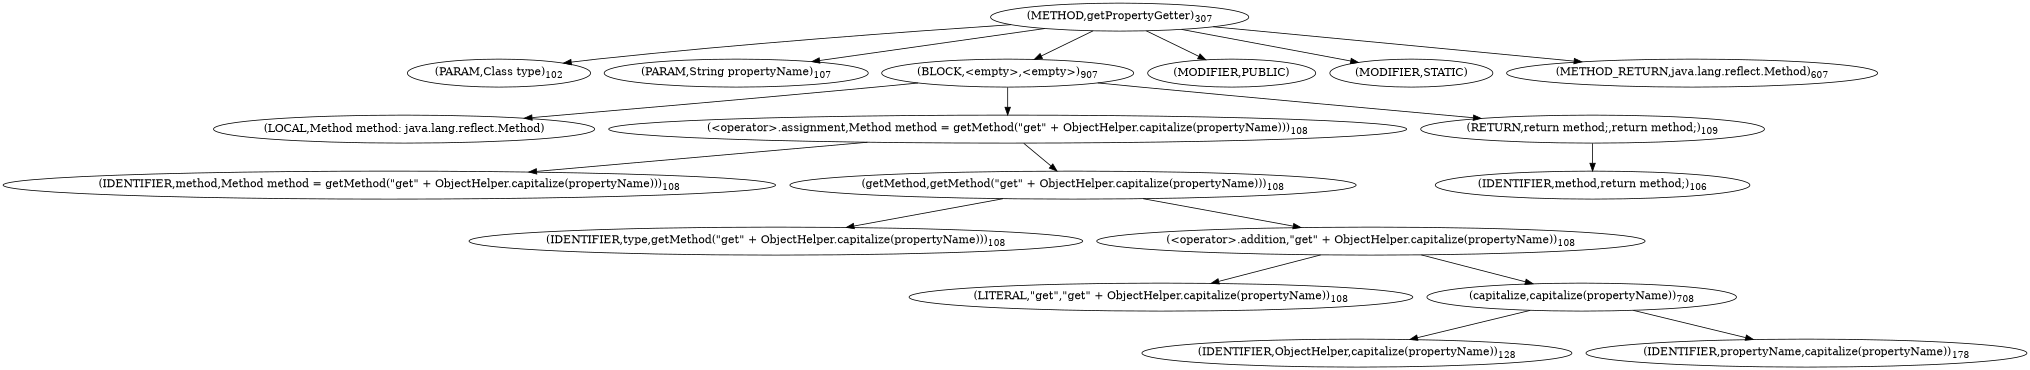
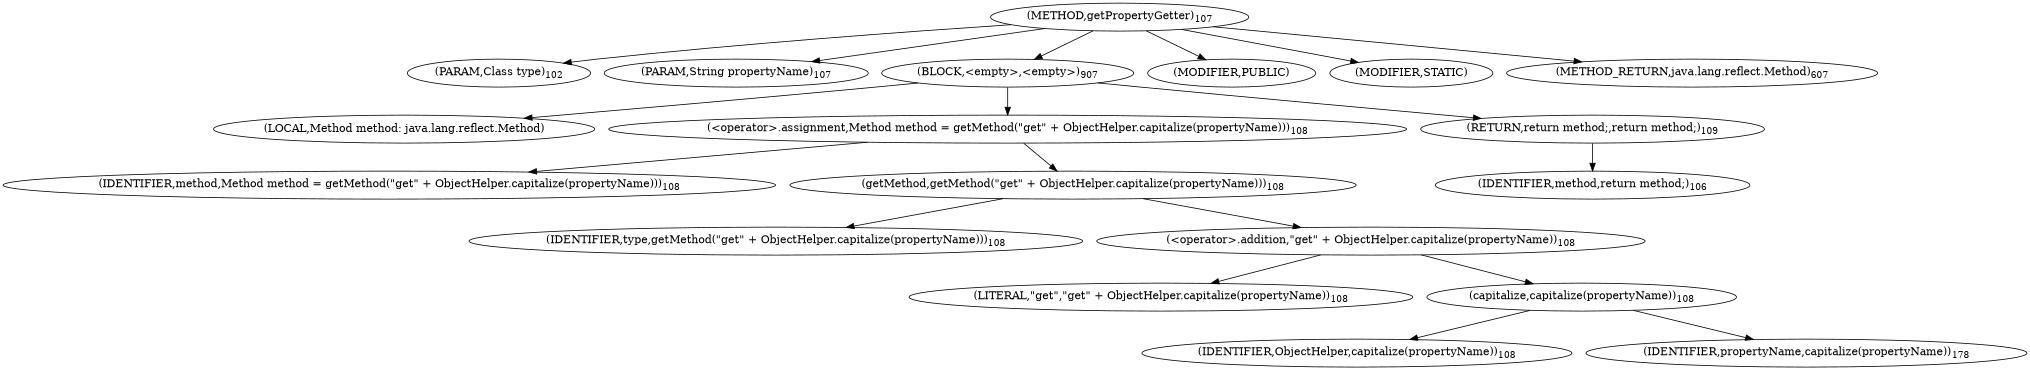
node "(METHOD,getPropertyGetter)": text "307" -> "107"
node "(capitalize,capitalize(propertyName))": text "708" -> "108"
node "(IDENTIFIER,ObjectHelper,capitalize(propertyName))": text "128" -> "108"
